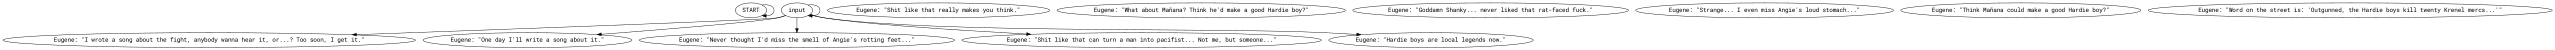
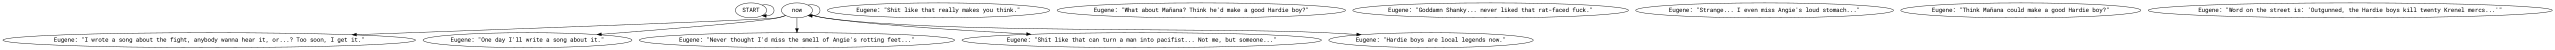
node "input": label "input" -> "now"
